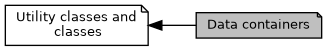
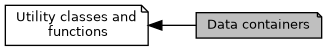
node "Utility classes and classes": label "Utility classes and classes" -> "Utility classes and functions"
